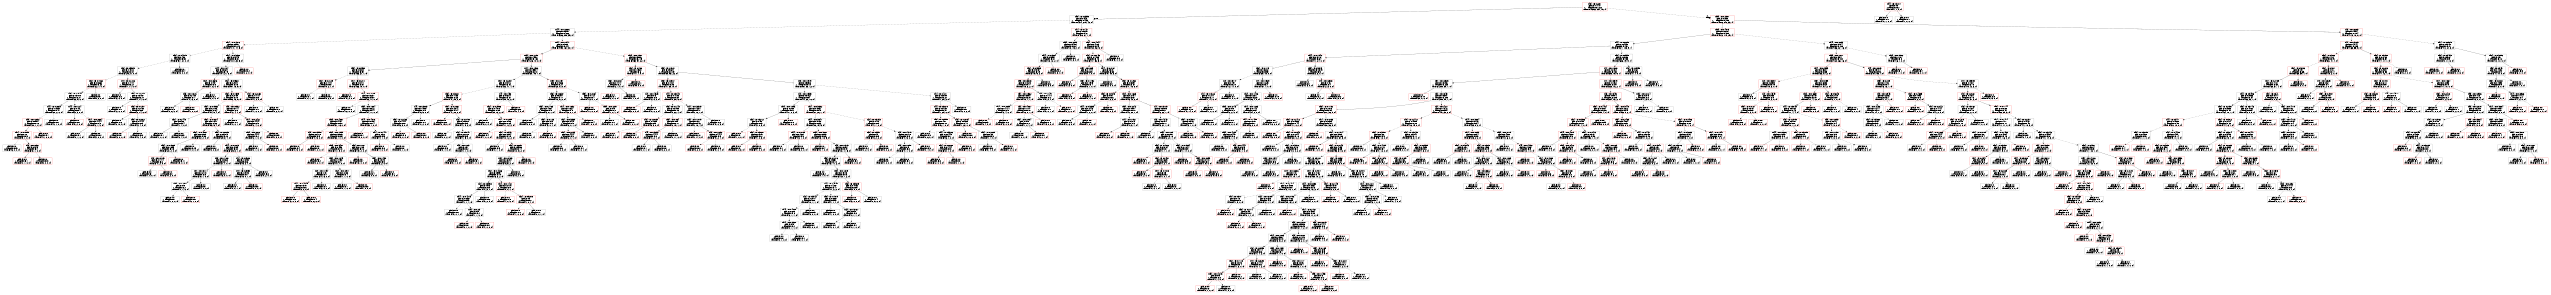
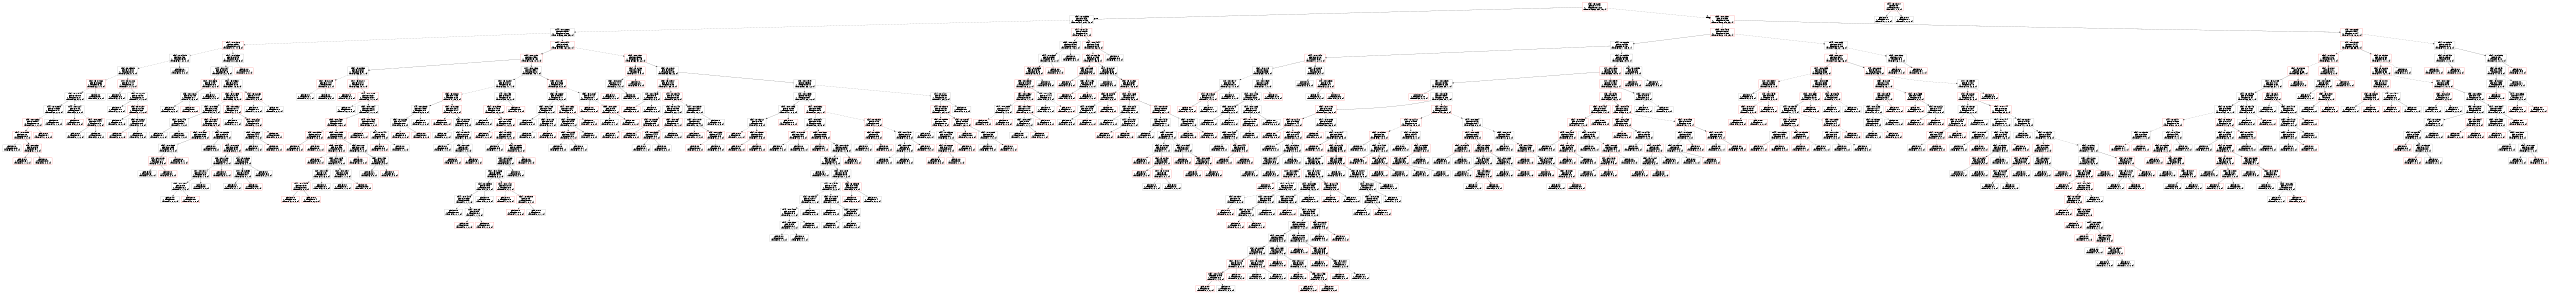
node "X[3] <= 0.3375 samples = 0.375 samples = 5 value = [2, 6, 0, 0]": label "X[3] <= 0.3375 samples = 0.375 samples = 5 value = [2, 6, 0, 0]" -> "X[3] <= 0.3375 gini = 0.375 samples = 5 value = [2, 6, 0, 0]"
node "X[5] <= 0.2907 gini = 0.5 samples = 3 value = [2, 2, 0, 0]": label "X[5] <= 0.2907 gini = 0.5 samples = 3 value = [2, 2, 0, 0]" -> "X[5] <= 0.2907 gini = 0.5 value = 3 value = [2, 2, 0, 0]"
node "gini = 0.0 samples = 7 value = [0, 17, 0, 0]": added
node "gini = 0.0 samples = 25 value = [44, 0, 0, 0]": removed
node "X[3] <= 0.4243 gini = 0.5 samples = 2 value = [1, 1, 0, 0]": label "X[3] <= 0.4243 gini = 0.5 samples = 2 value = [1, 1, 0, 0]" -> "X[3] <= 0.4243 samples = 0.5 samples = 2 value = [1, 1, 0, 0]"
